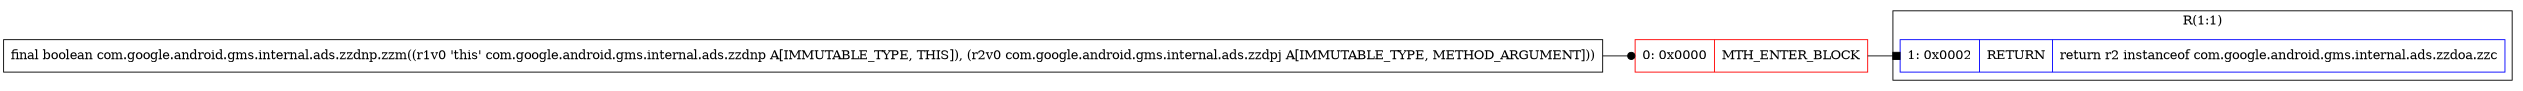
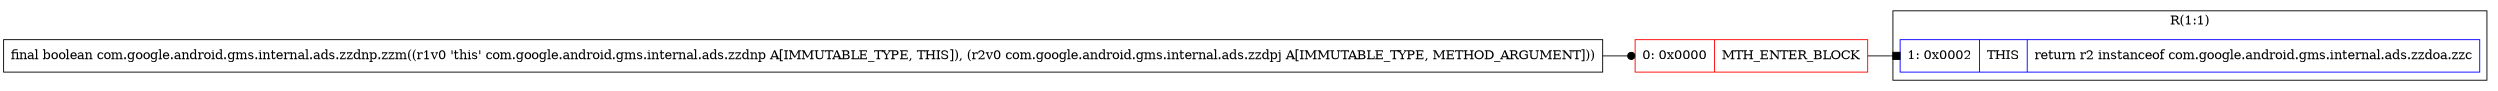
node "1: 0x0002": text "RETURN" -> "THIS"
